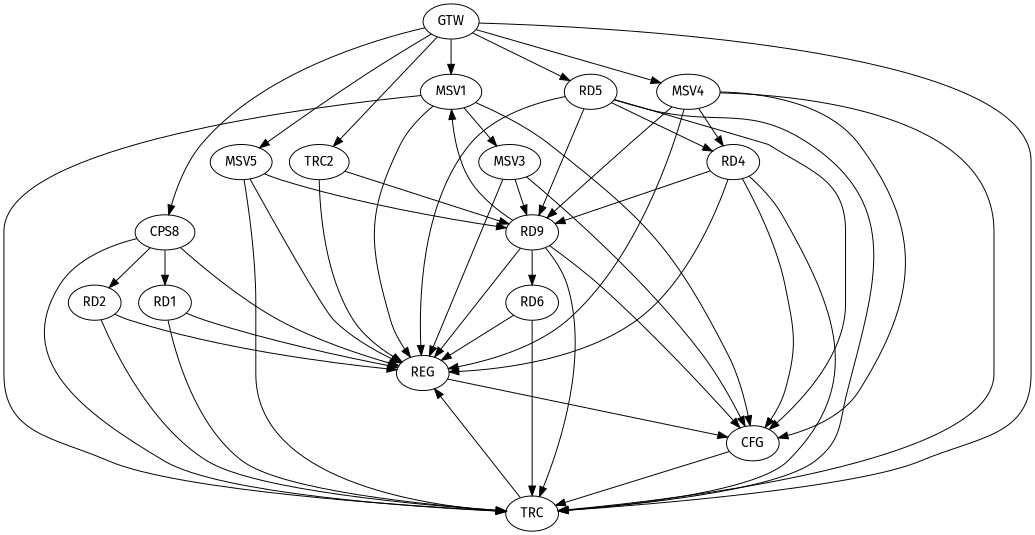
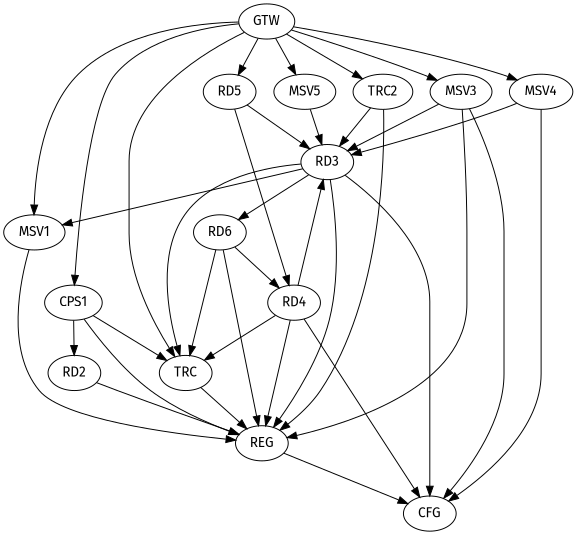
edge "MSV1" -> "MSV3": now "GTW" -> "MSV3"
edge "MSV4" -> "RD4": now "RD6" -> "RD4"
edge "RD5" -> "REG": removed
edge "RD5" -> "CFG": removed
edge "MSV1" -> "CFG": removed
node "CPS8": label "CPS8" -> "CPS1"
node "RD9": label "RD9" -> "RD3"
edge "MSV4" -> "REG": removed
edge "MSV5" -> "REG": removed
node "RD1": removed
edge "RD5" -> "TRC": removed
edge "MSV1" -> "TRC": removed
edge "MSV4" -> "TRC": removed
edge "MSV5" -> "TRC": removed
edge "CFG" -> "TRC": removed
edge "RD2" -> "TRC": removed
